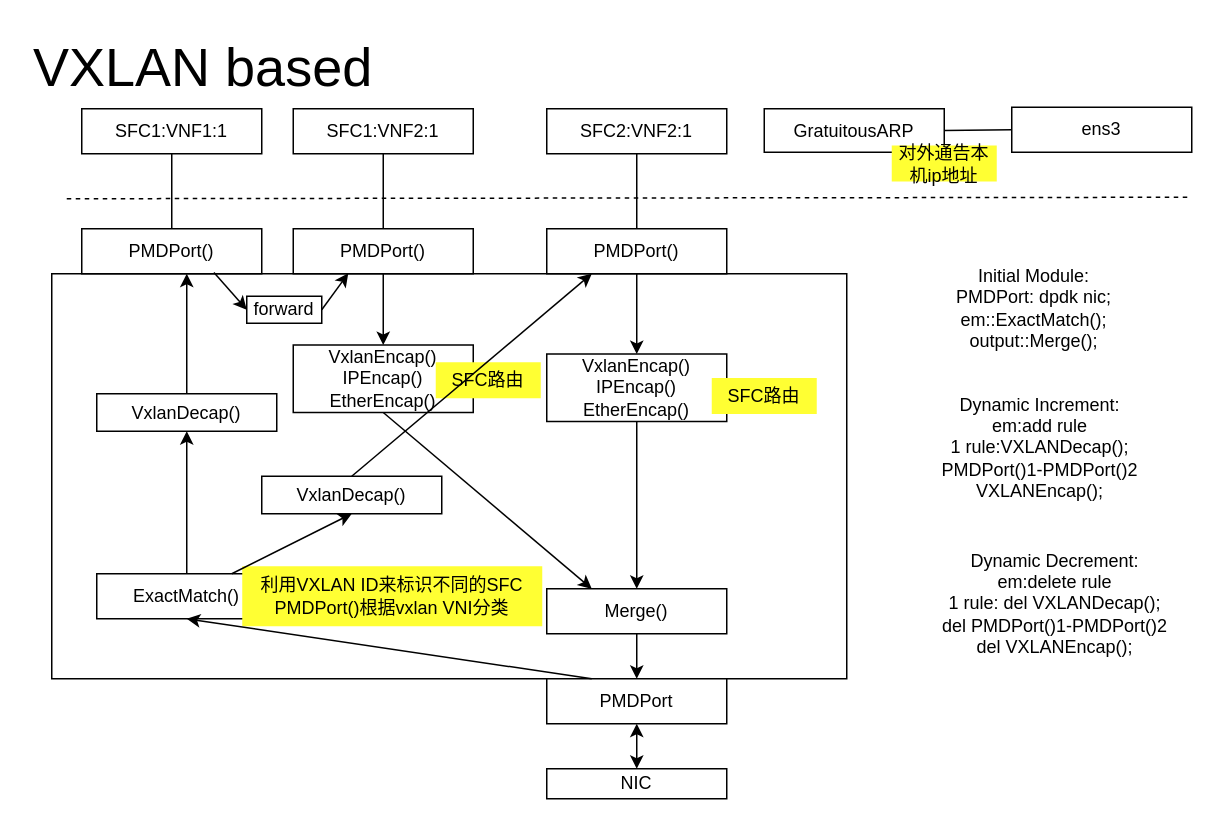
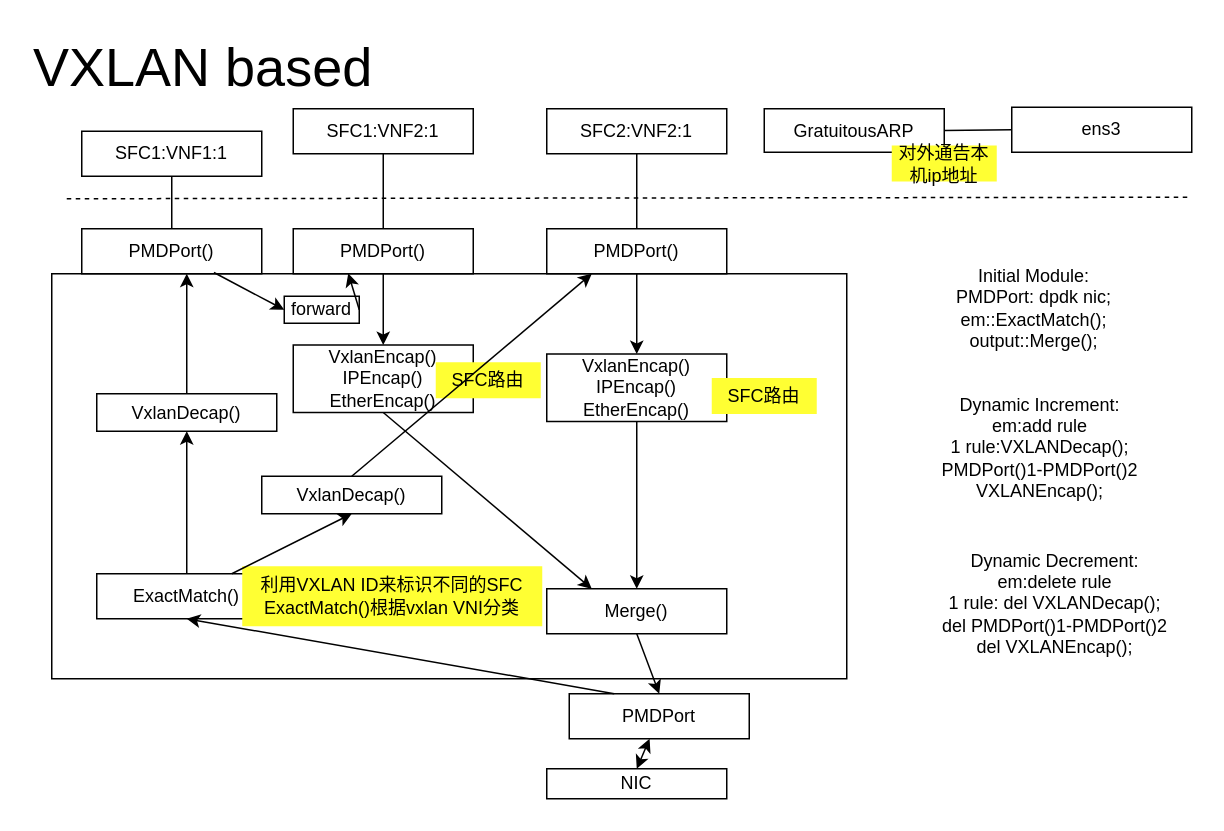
node "SFC1:VNF1:1": moved (172, 131) -> (172, 154)
node "forward": moved (284, 310) -> (322, 310)
node "利用VXLAN ID来标识不同的SFC PMDPort()根据vxlan VNI分类": label "利用VXLAN ID来标识不同的SFC PMDPort()根据vxlan VNI分类" -> "利用VXLAN ID来标识不同的SFC ExactMatch()根据vxlan VNI分类"
node "PMDPort": moved (637, 701) -> (659, 716)
